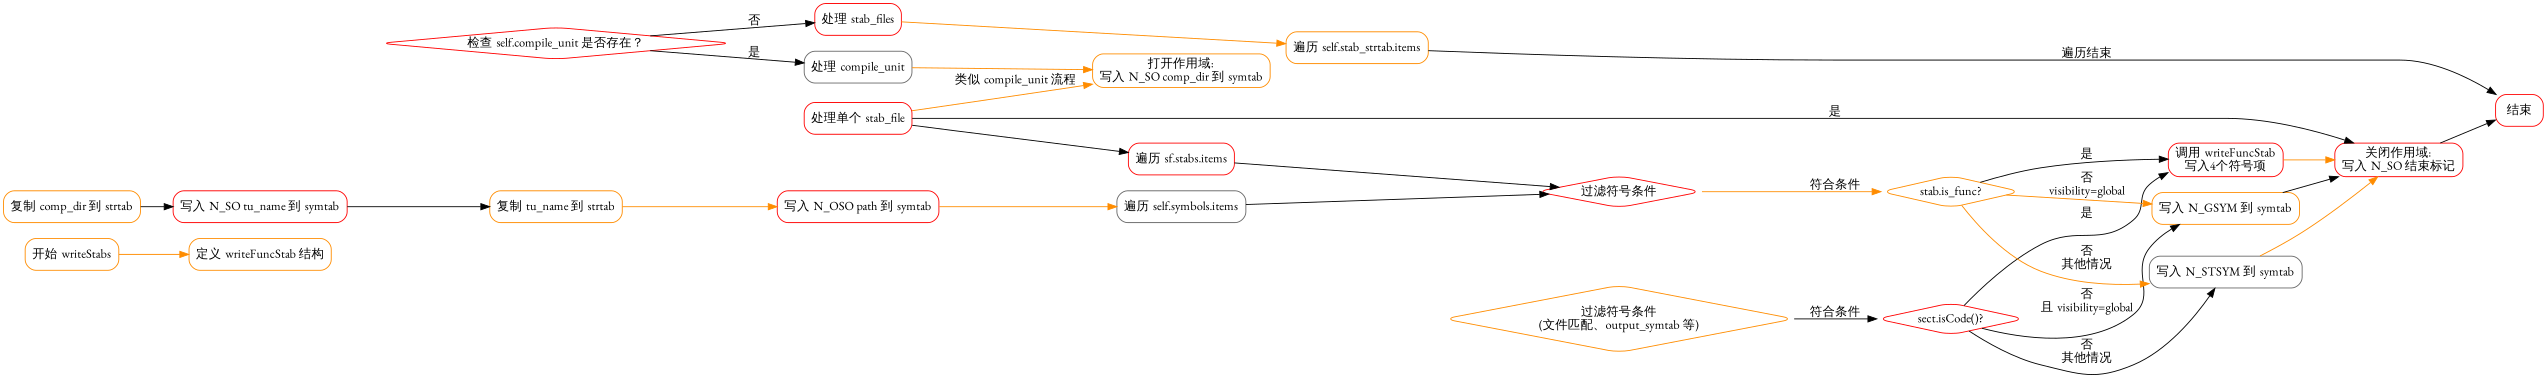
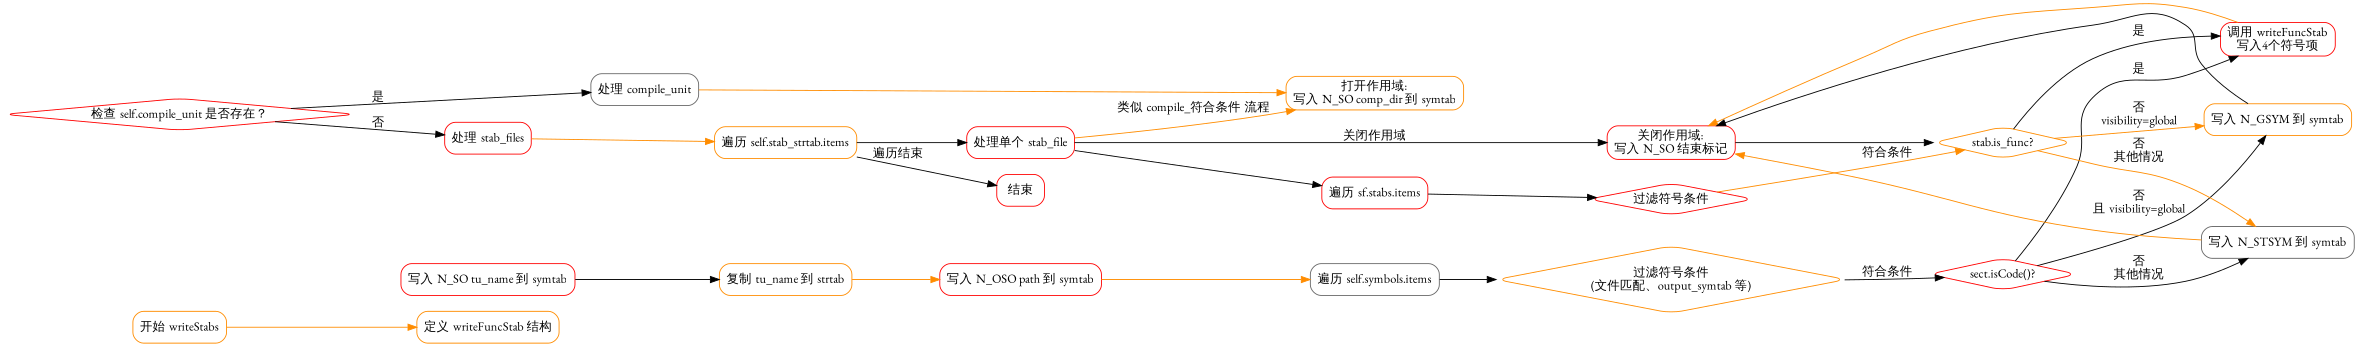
edge "处理单个 stab_file" -> "打开作用域: 写入 N_SO comp_dir 到 symtab": label "类似 compile_unit 流程" -> "类似 compile_符合条件 流程"
edge "处理单个 stab_file" -> "关闭作用域: 写入 N_SO 结束标记": label "是" -> "关闭作用域"
edge "关闭作用域: 写入 N_SO 结束标记" -> "结束": now "关闭作用域: 写入 N_SO 结束标记" -> "stab.is_func?"
edge "遍历 self.stab_strtab.items" -> "处理单个 stab_file": added
edge "遍历 self.symbols.items" -> "过滤符号条件": now "遍历 self.symbols.items" -> "过滤符号条件 (文件匹配、output_symtab 等)"
node "复制 comp_dir 到 strtab": removed
